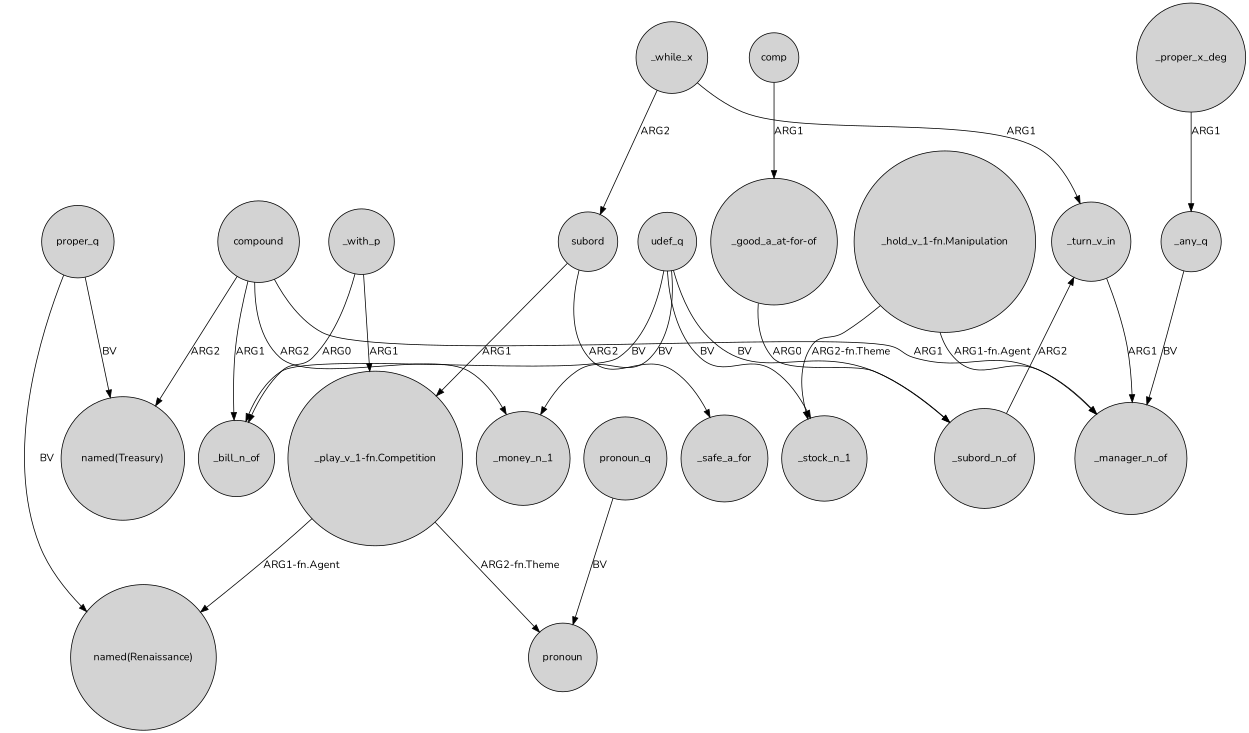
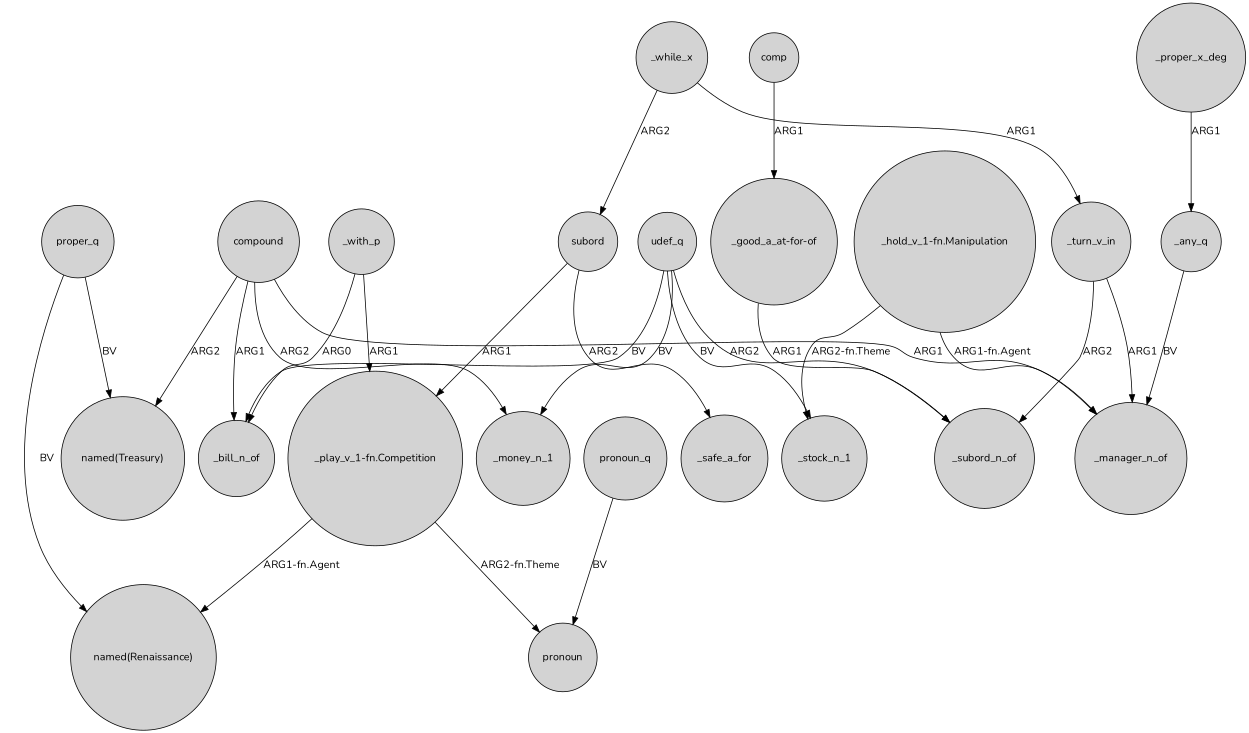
edge "_subord_n_of" -> "_turn_v_in": reversed
edge "udef_q" -> "_subord_n_of": label "BV" -> "ARG2"
edge "_good_a_at-for-of" -> "_subord_n_of": label "ARG0" -> "ARG1"
